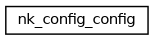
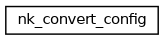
node "nk_config_config": label "nk_config_config" -> "nk_convert_config"
